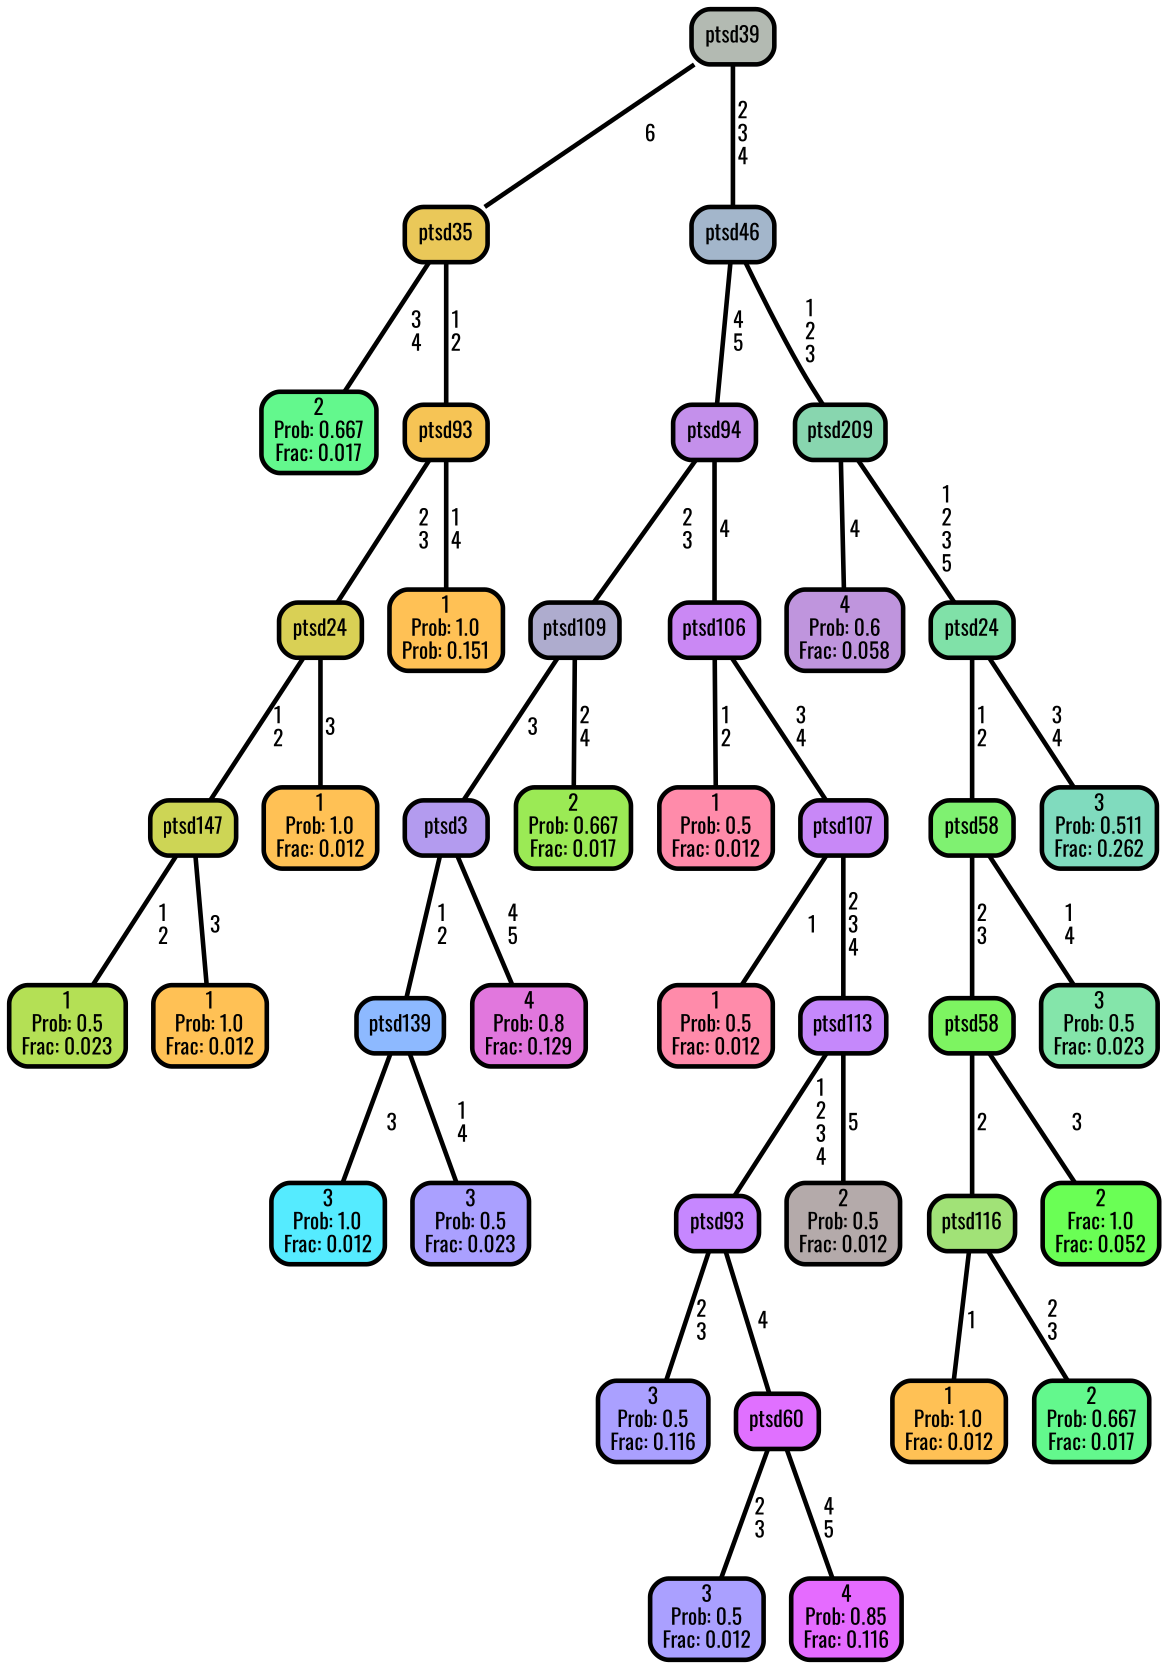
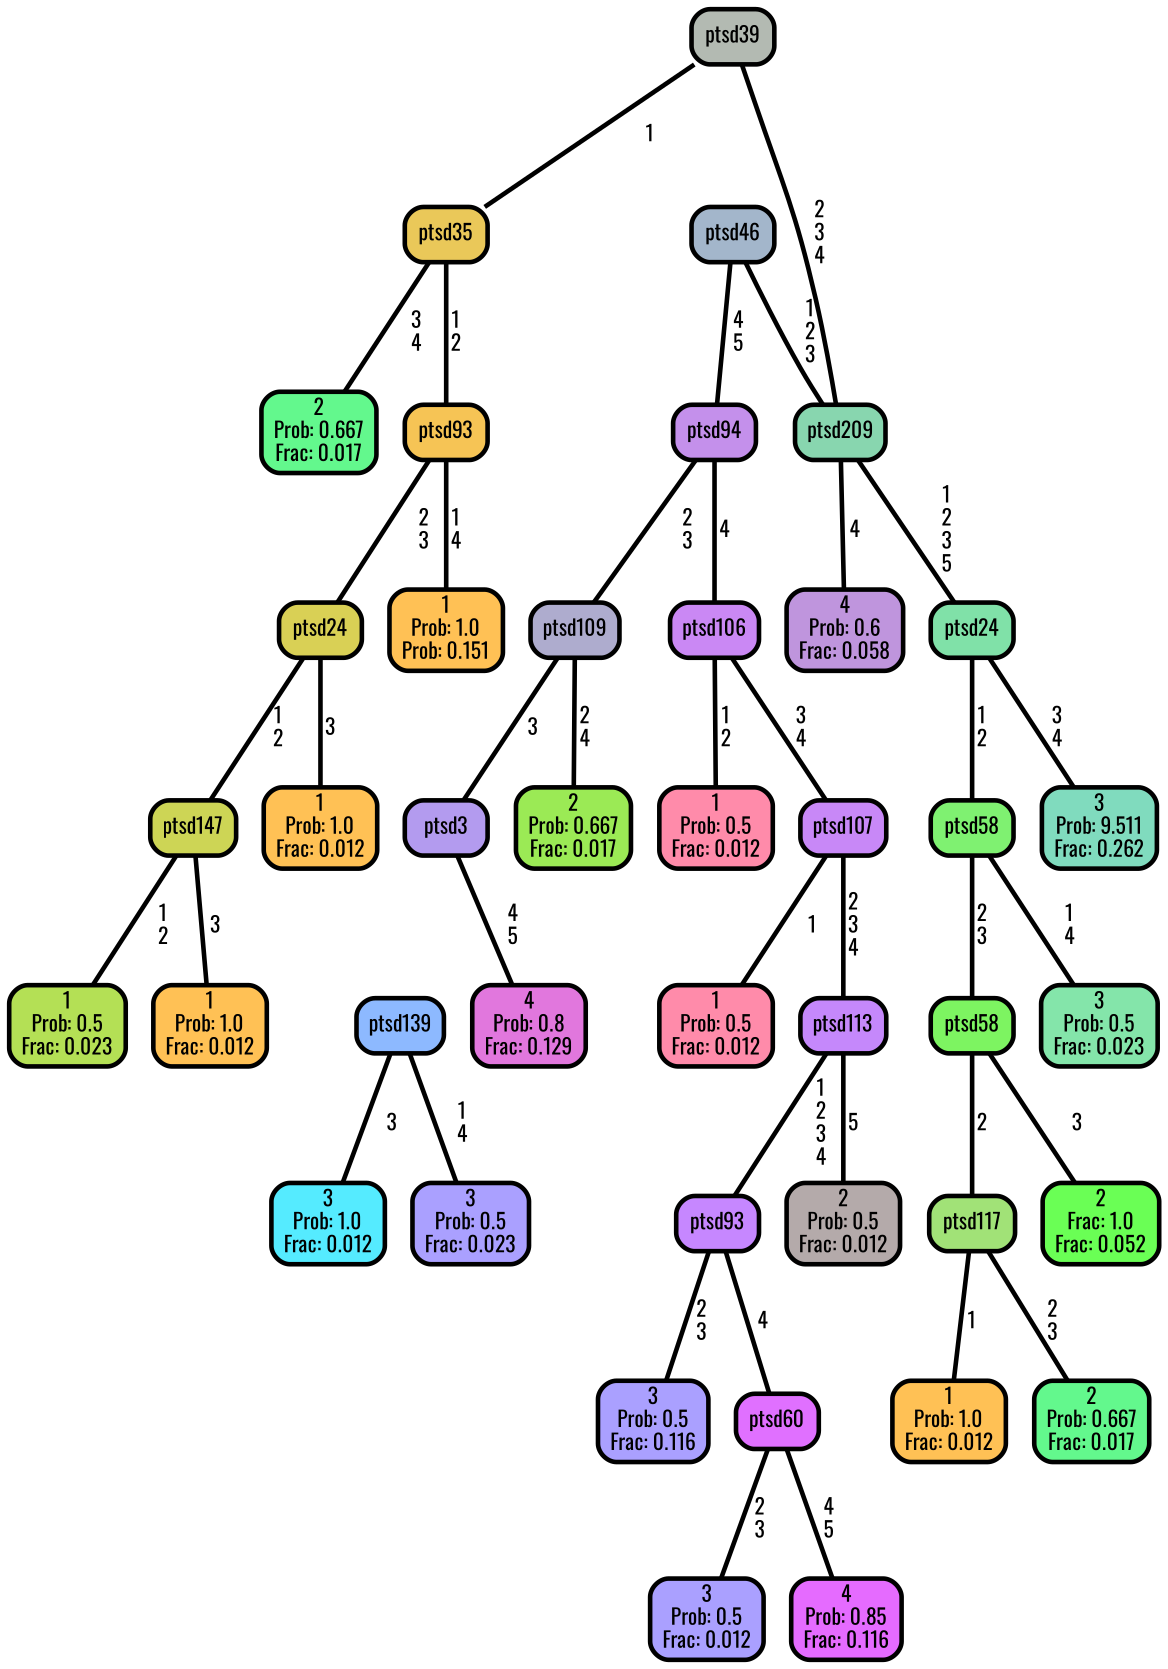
edge "ptsd39" -- "ptsd35": label " 6" -> " 1"
edge "ptsd39" -- "ptsd46": now "ptsd39" -- "ptsd209"
node "3 Prob: 0.511 Frac: 0.262": label "3 Prob: 0.511 Frac: 0.262" -> "3 Prob: 9.511 Frac: 0.262"
edge "ptsd3" -- "ptsd139": removed, label "1 2"
node "ptsd116": label "ptsd116" -> "ptsd117"
